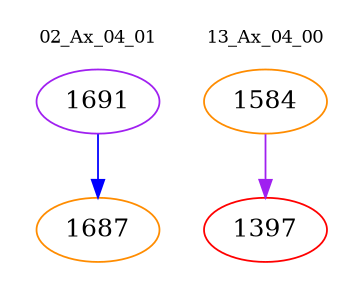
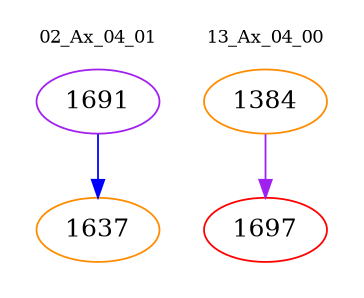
node "1584": label "1584" -> "1384"
node "1687": label "1687" -> "1637"
node "1397": label "1397" -> "1697"
